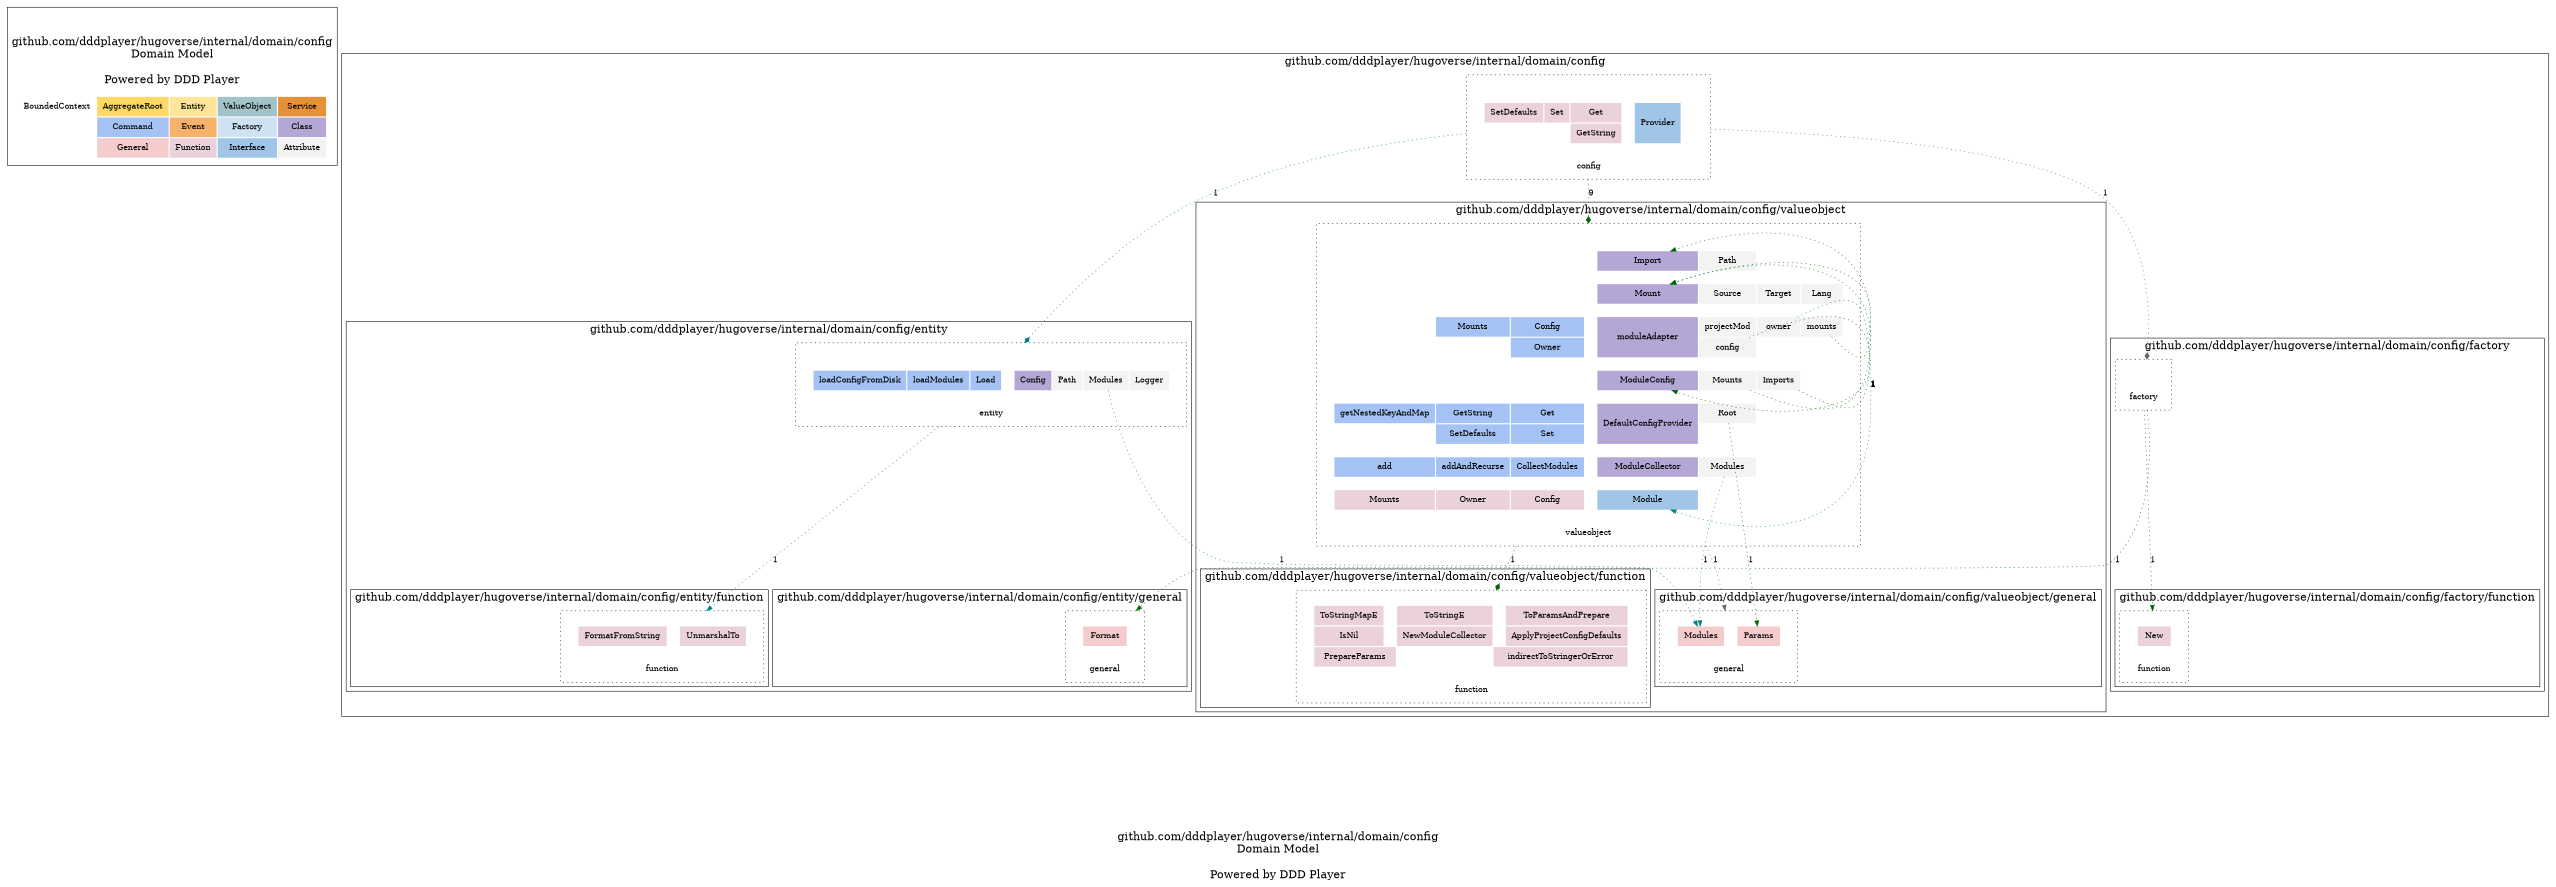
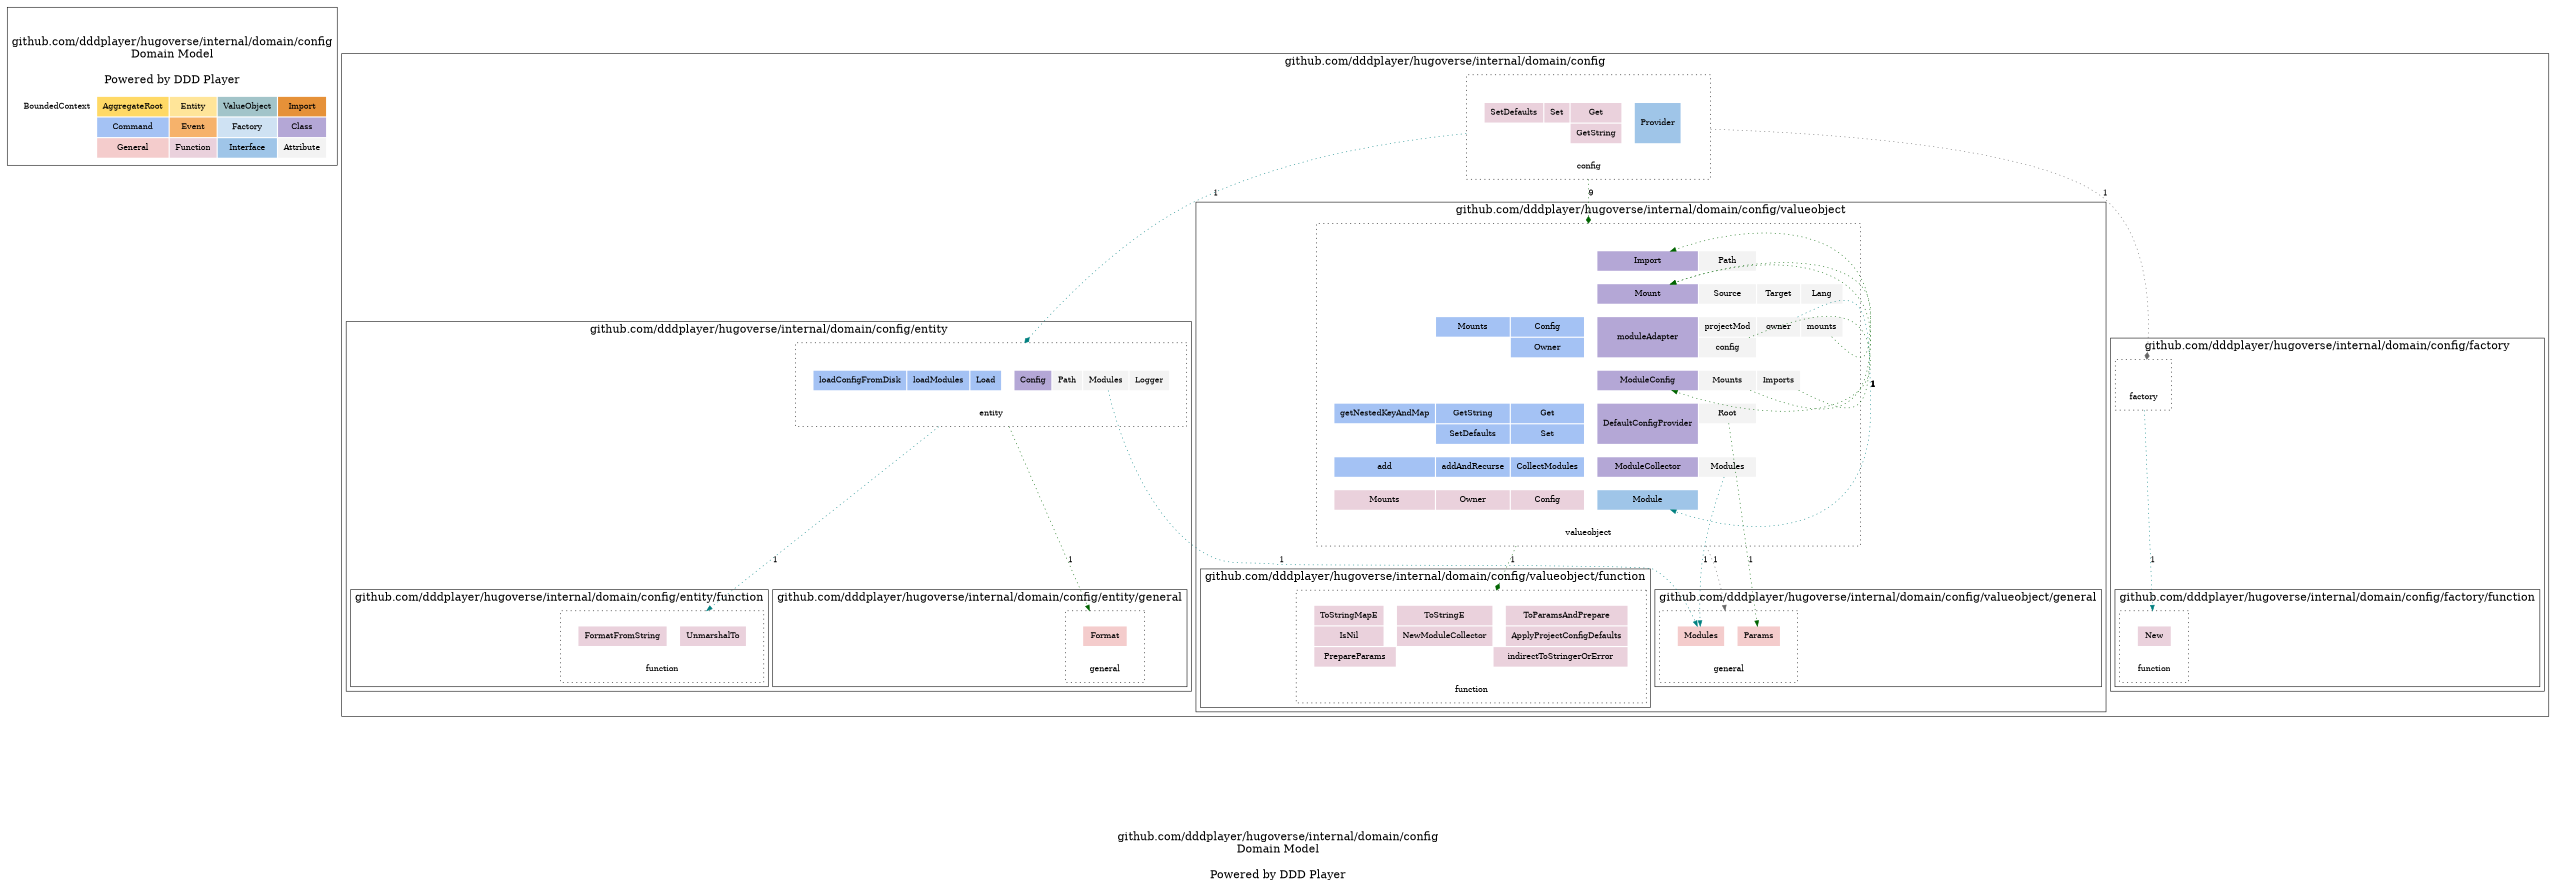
node "BoundedContext": text "Service" -> "Import"
edge "factory" -> "New": color darkgreen -> teal
edge "factory" -> "Format": now "loadConfigFromDisk" -> "Format"
